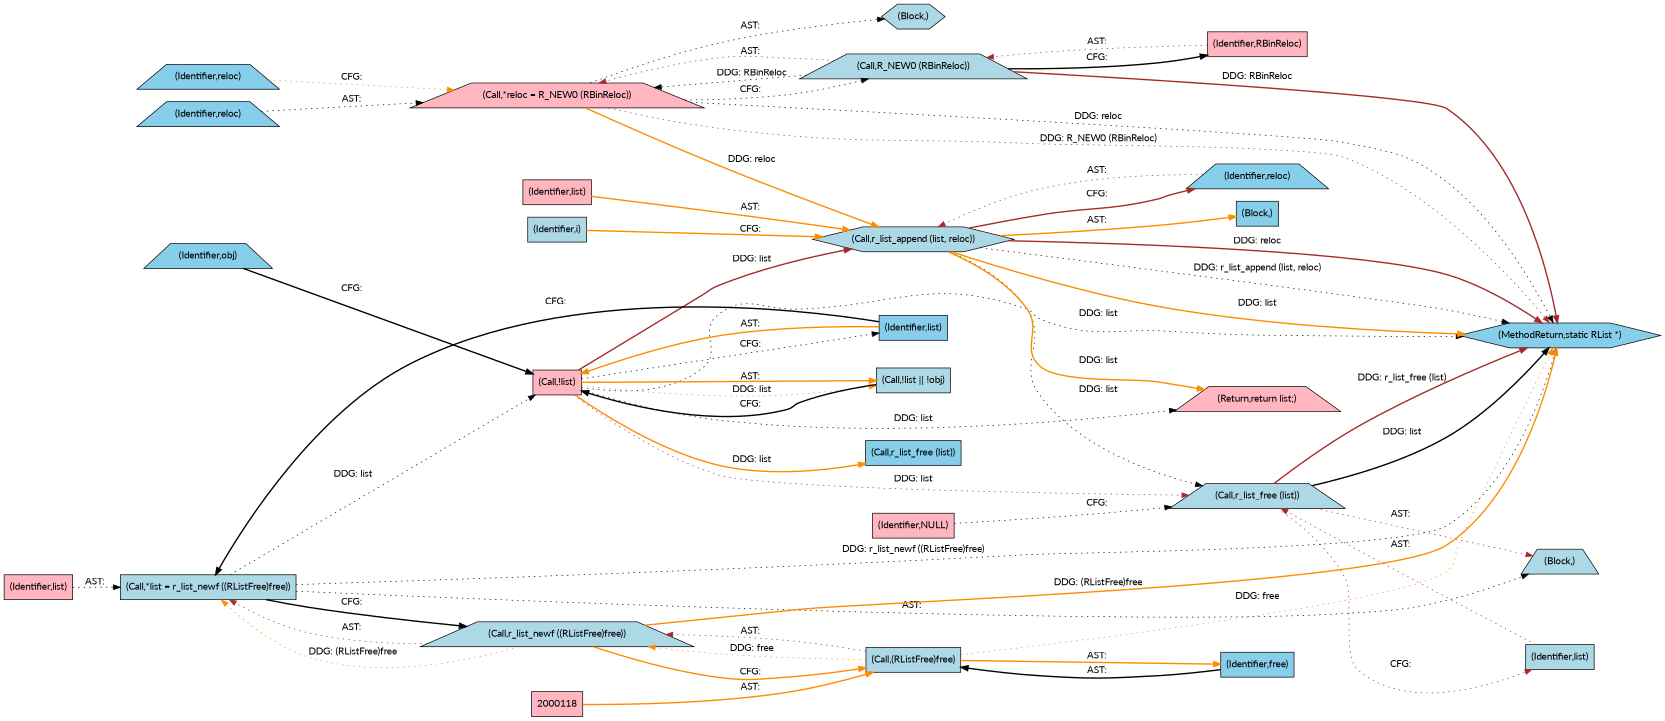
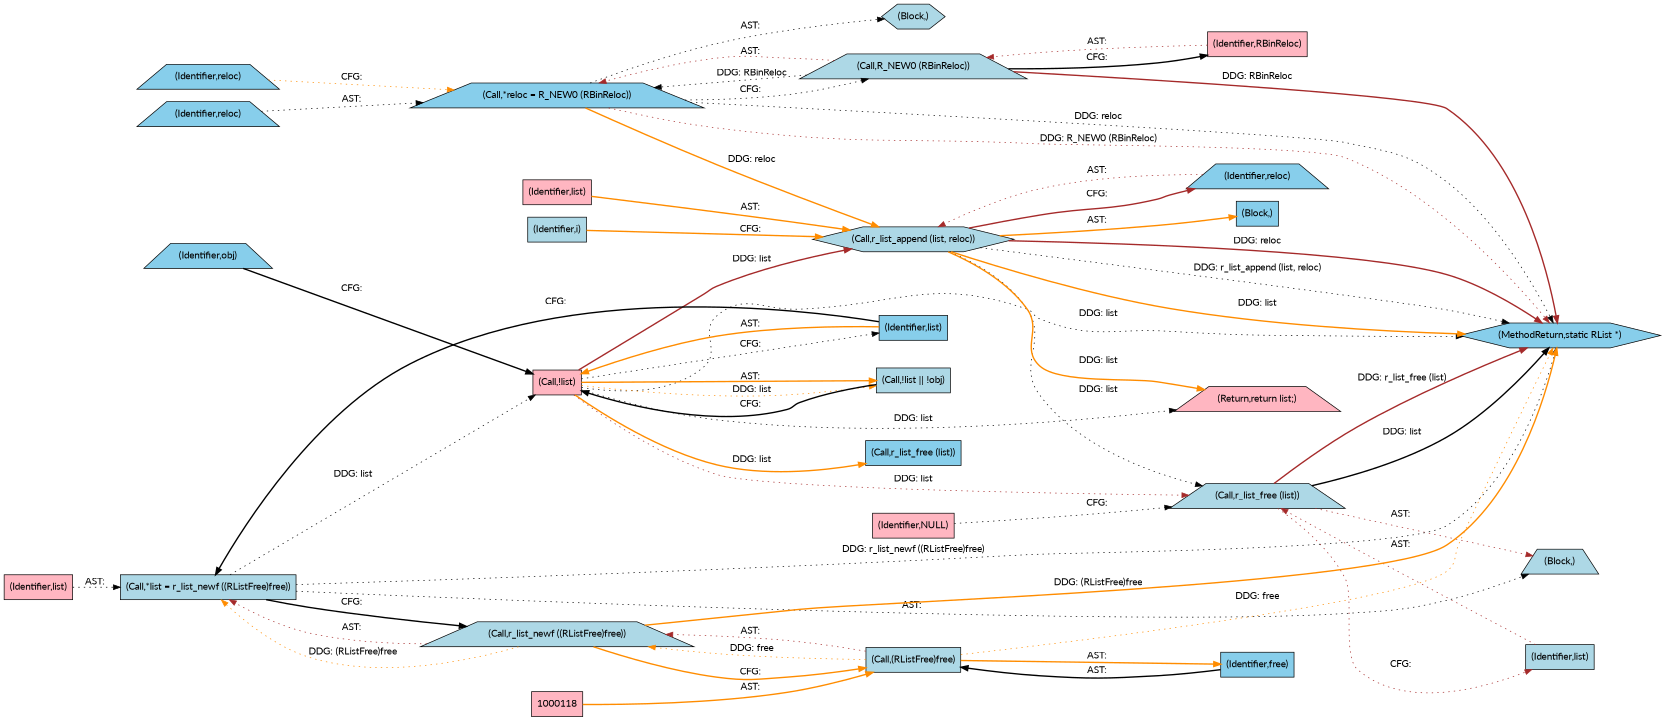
node "(Call,*reloc = R_NEW0 (RBinReloc))": fillcolor lightpink -> skyblue
node "2000118": label "2000118" -> "1000118"
